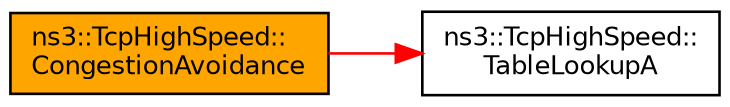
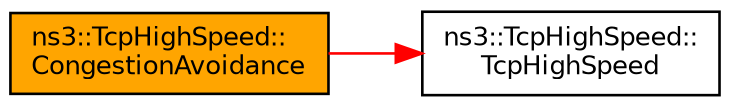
node "ns3::TcpHighSpeed:: TableLookupA": label "ns3::TcpHighSpeed:: TableLookupA" -> "ns3::TcpHighSpeed:: TcpHighSpeed"
